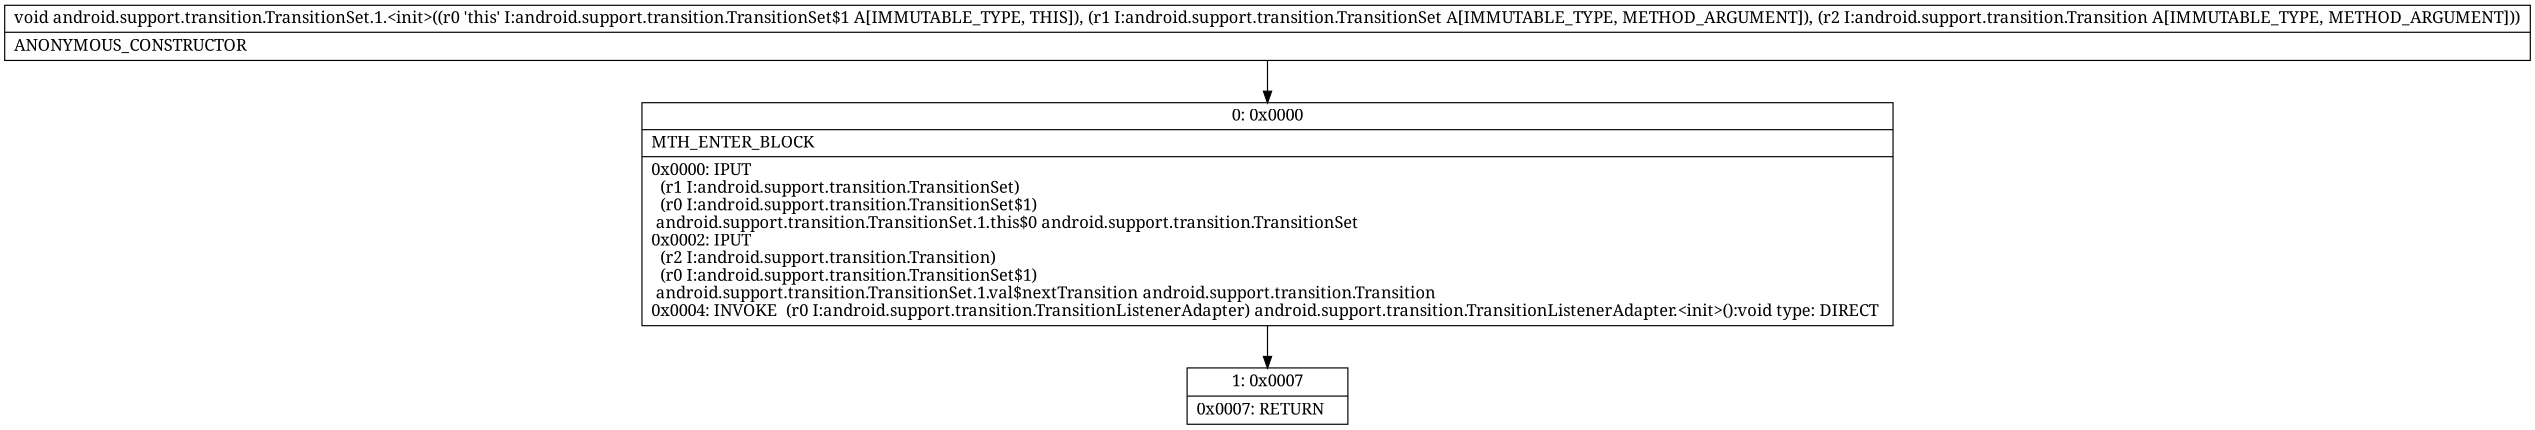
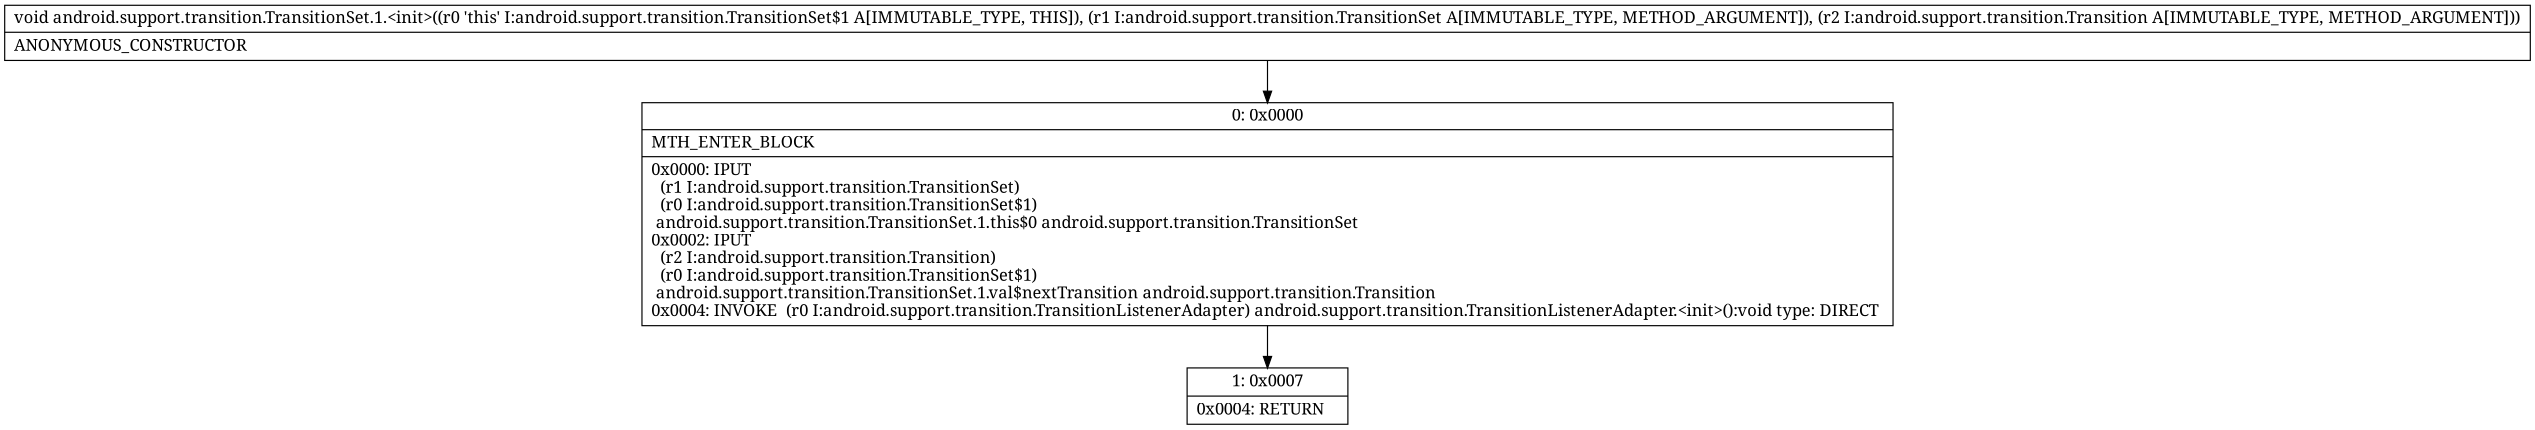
node "1: 0x0007": text "0x0007: RETURN" -> "0x0004: RETURN"
